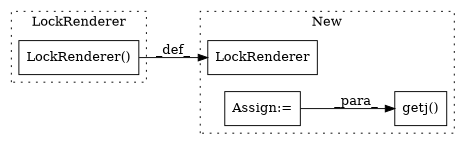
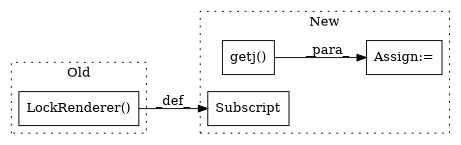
cluster "LockRenderer": label "LockRenderer" -> "Old"
node "LockRenderer": label "LockRenderer" -> "Subscript"
edge "Assign:=" -> "getj()": reversed
